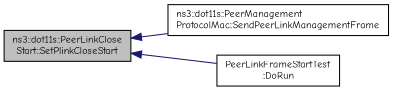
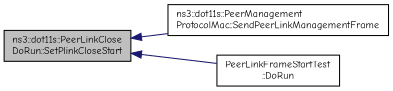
node "ns3::dot11s::PeerLinkClose Start::SetPlinkCloseStart": label "ns3::dot11s::PeerLinkClose Start::SetPlinkCloseStart" -> "ns3::dot11s::PeerLinkClose DoRun::SetPlinkCloseStart"
